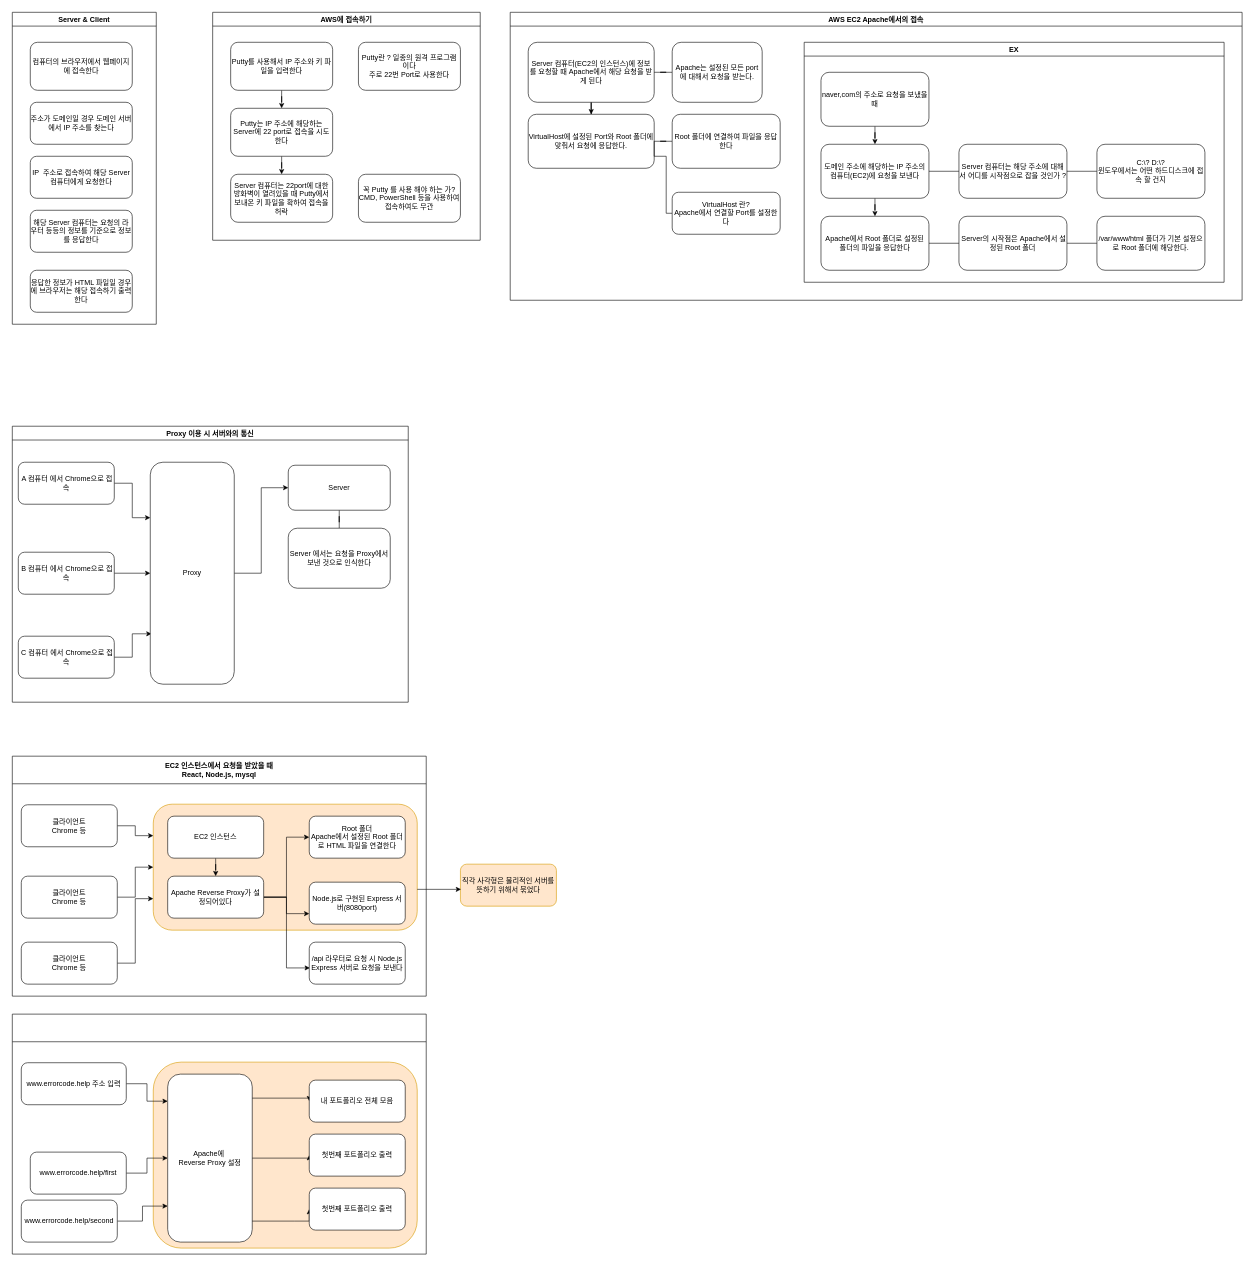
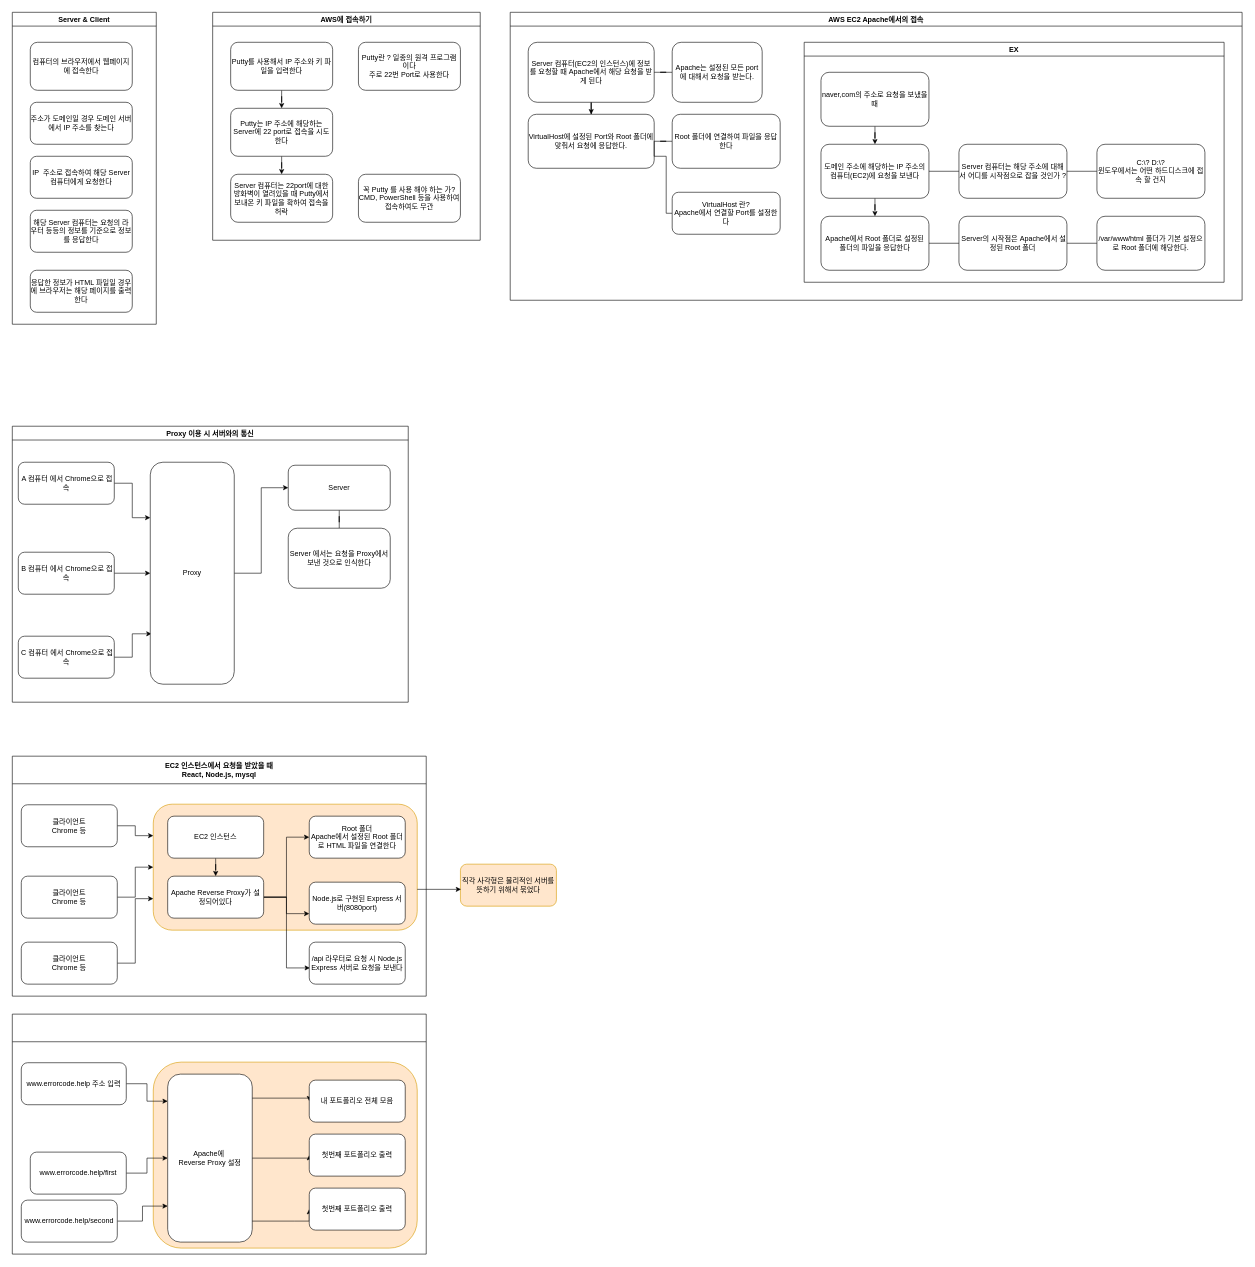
node "응답한 정보가 HTML 파일일 경우에 브라우저는 해당 접속하기 출력한다": label "응답한 정보가 HTML 파일일 경우에 브라우저는 해당 접속하기 출력한다" -> "응답한 정보가 HTML 파일일 경우에 브라우저는 해당 페이지를 출력한다"
